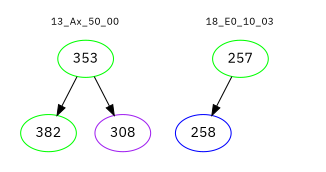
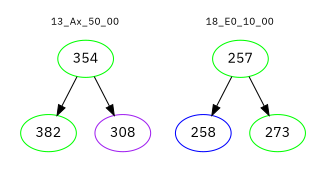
cluster "18_E0_10_03": label "18_E0_10_03" -> "18_E0_10_00"
node "353": label "353" -> "354"
node "273": added
